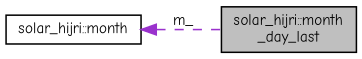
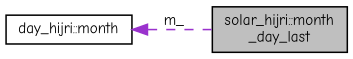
node "solar_hijri::month": label "solar_hijri::month" -> "day_hijri::month"
